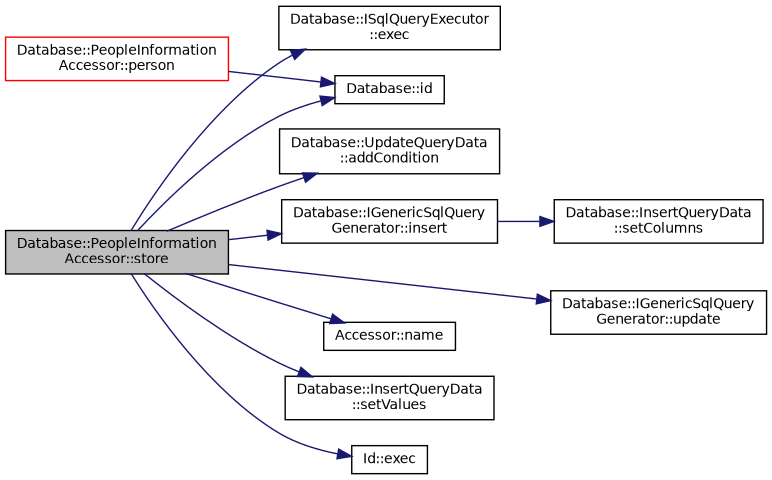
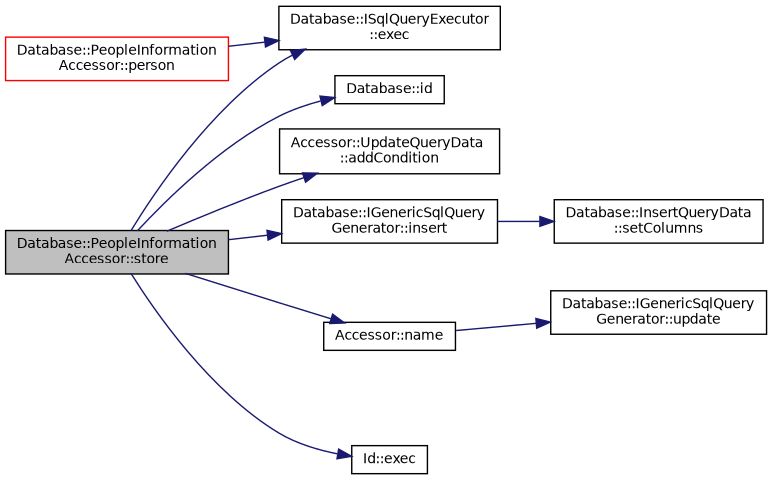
edge "Database::PeopleInformation Accessor::person" -> "Database::id": now "Database::PeopleInformation Accessor::person" -> "Database::ISqlQueryExecutor ::exec"
node "Database::UpdateQueryData ::addCondition": label "Database::UpdateQueryData ::addCondition" -> "Accessor::UpdateQueryData ::addCondition"
edge "Database::PeopleInformation Accessor::store" -> "Database::IGenericSqlQuery Generator::update": now "Accessor::name" -> "Database::IGenericSqlQuery Generator::update"
node "Database::InsertQueryData ::setValues": removed
